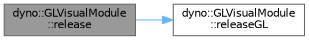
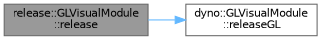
node "dyno::GLVisualModule ::release": label "dyno::GLVisualModule ::release" -> "release::GLVisualModule ::release"
